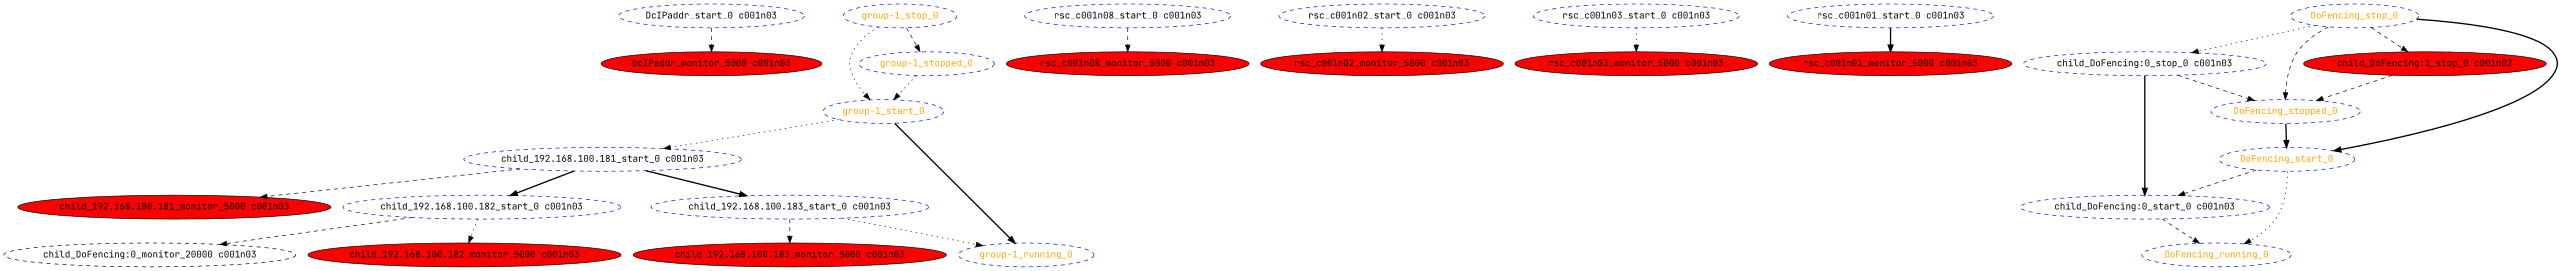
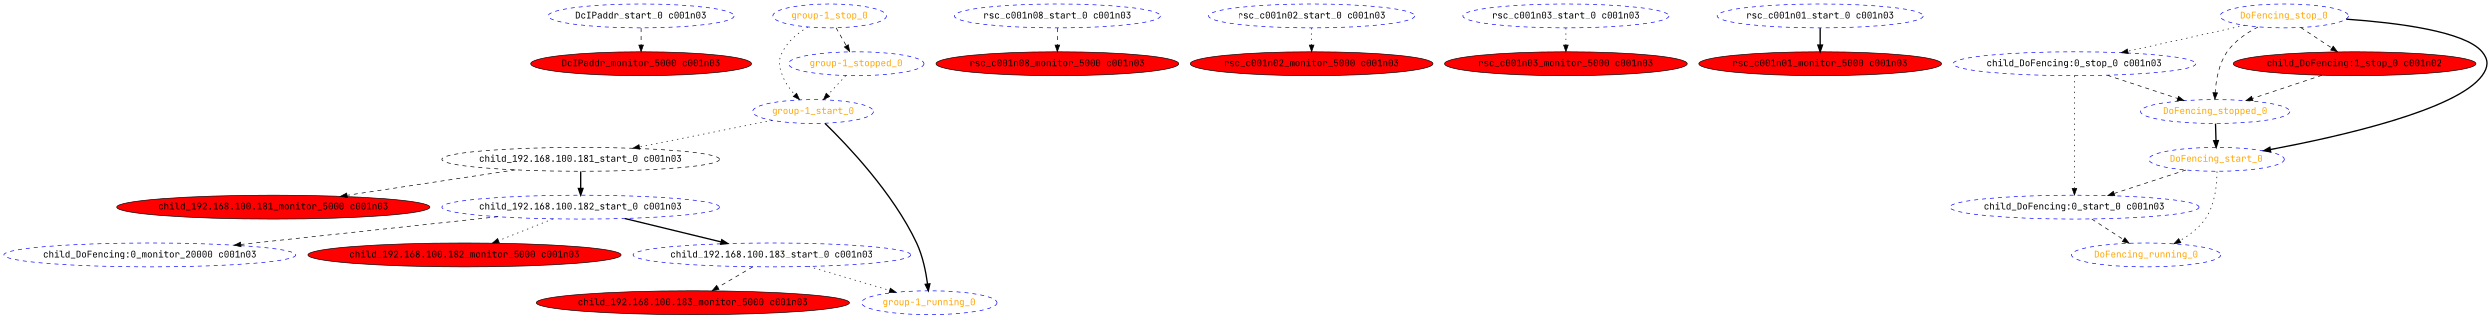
edge "child_DoFencing:0_stop_0 c001n03" -> "child_DoFencing:0_start_0 c001n03": style bold -> dotted
node "child_192.168.100.181_start_0 c001n03": color blue -> black
edge "child_192.168.100.181_start_0 c001n03" -> "child_192.168.100.183_start_0 c001n03": now "child_192.168.100.182_start_0 c001n03" -> "child_192.168.100.183_start_0 c001n03"
node "child_DoFencing:0_monitor_20000 c001n03": color black -> blue
